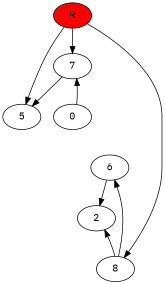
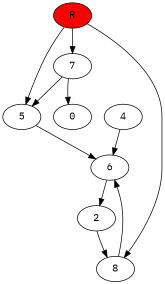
edge "0" -> "7": reversed
node "4": added
edge "5" -> "6": added
edge "8" -> "2": reversed
